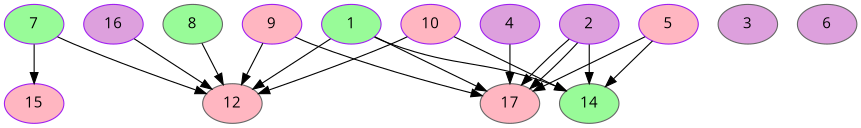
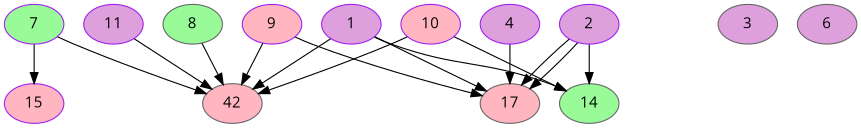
node "16": label "16" -> "11"
node "1": fillcolor palegreen -> plum
node "5": removed
node "12": label "12" -> "42"
